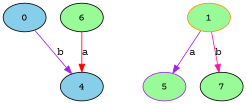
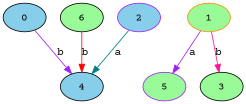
node "2": added
edge "6" -> "4": label "a" -> "b"
node "7": label "7" -> "3"
